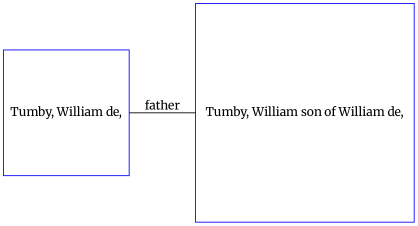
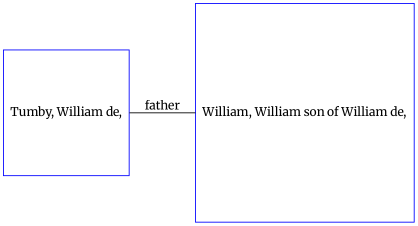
node "Tumby, William son of William de,": label "Tumby, William son of William de," -> "William, William son of William de,"
